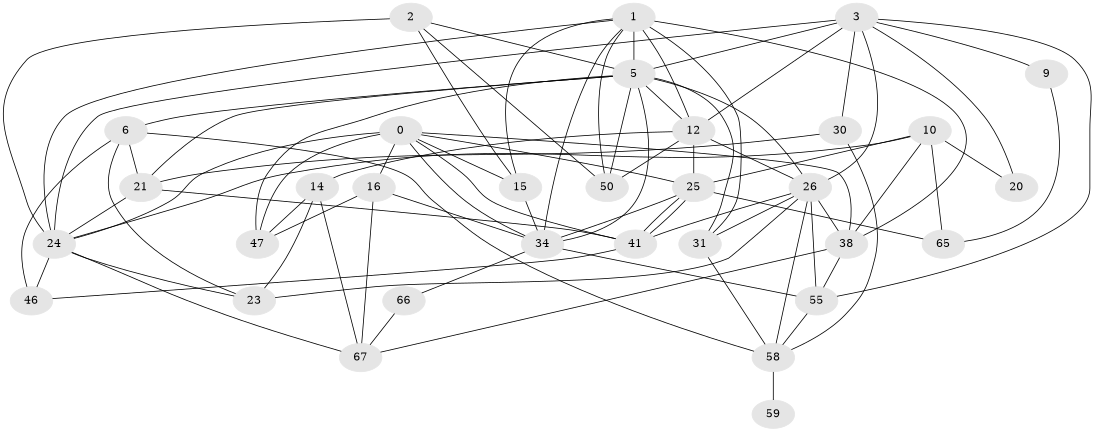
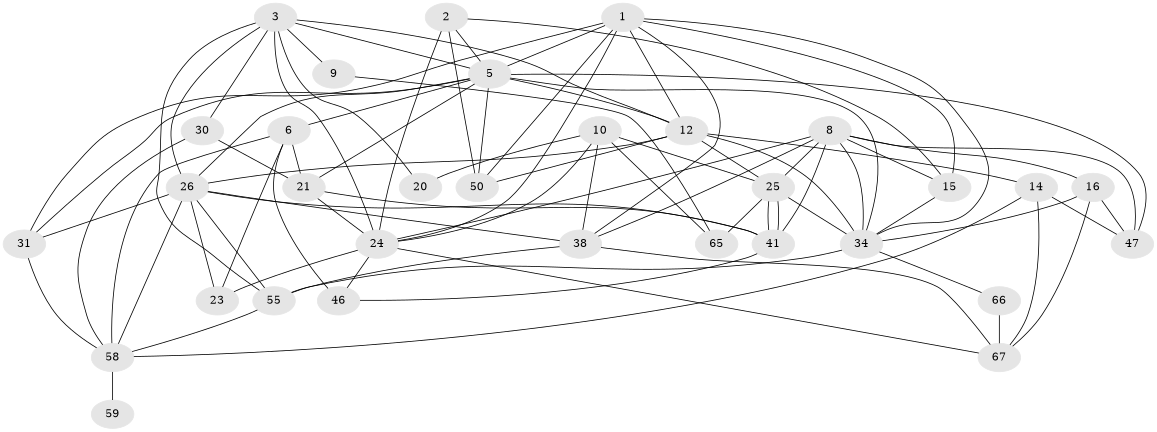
node "0": label "0" -> "8"
edge "12" -- "34": added
edge "14" -- "23": now "14" -- "58"
